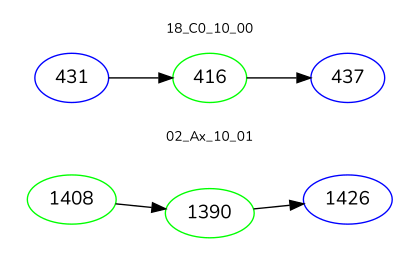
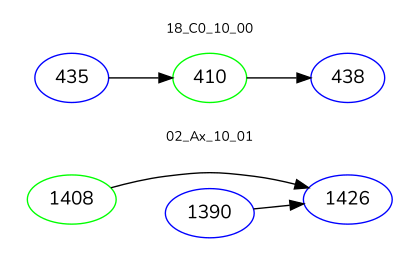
node "431": label "431" -> "435"
node "416": label "416" -> "410"
node "437": label "437" -> "438"
edge "1408" -> "1390": now "1408" -> "1426"
node "1390": color green -> blue
